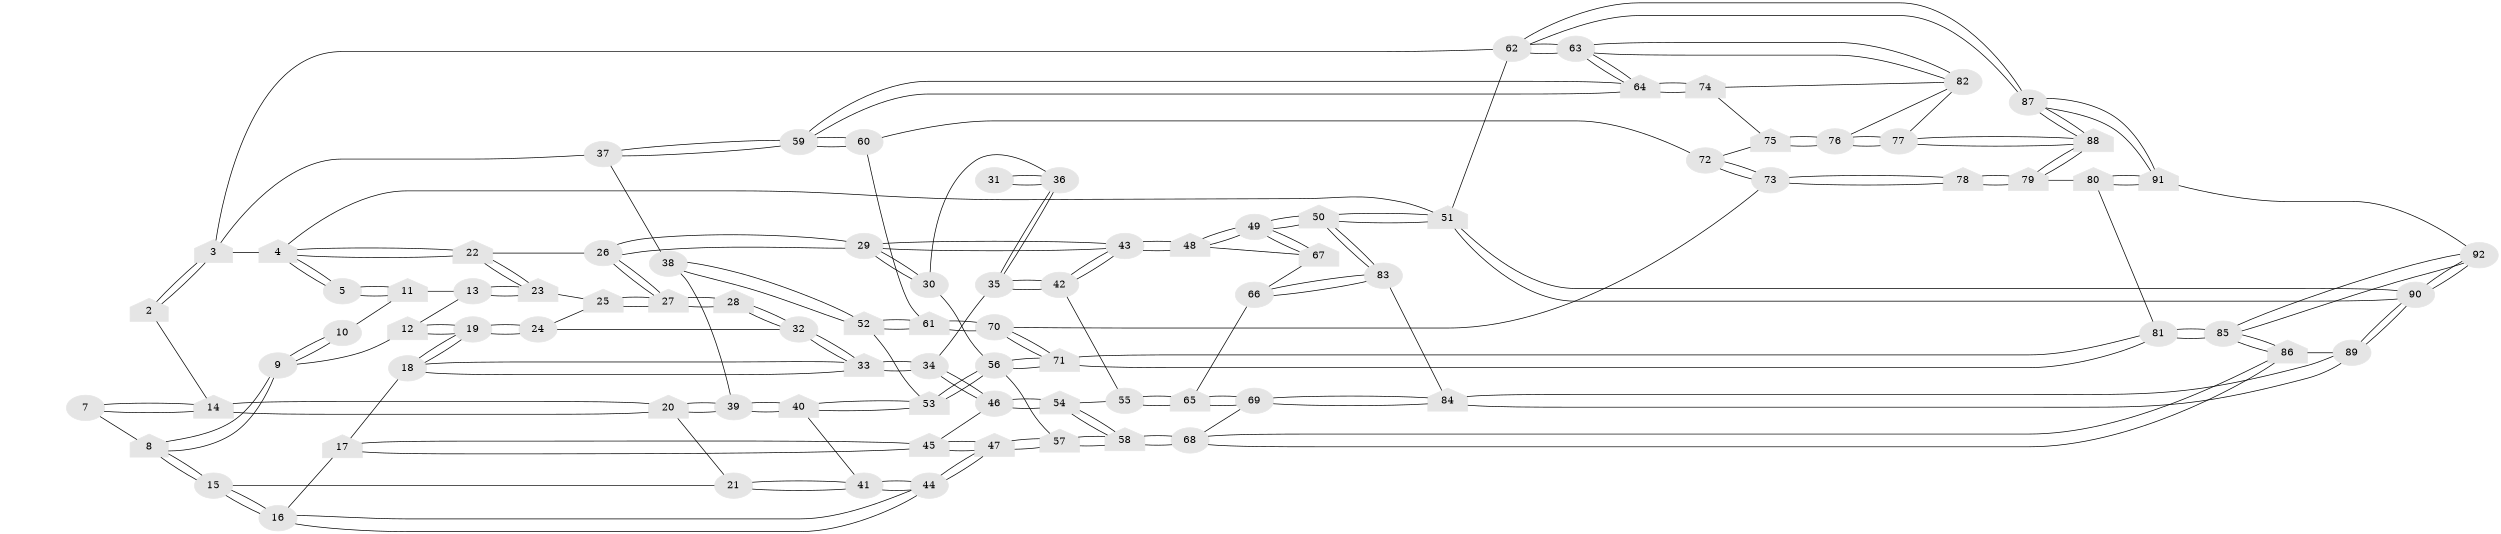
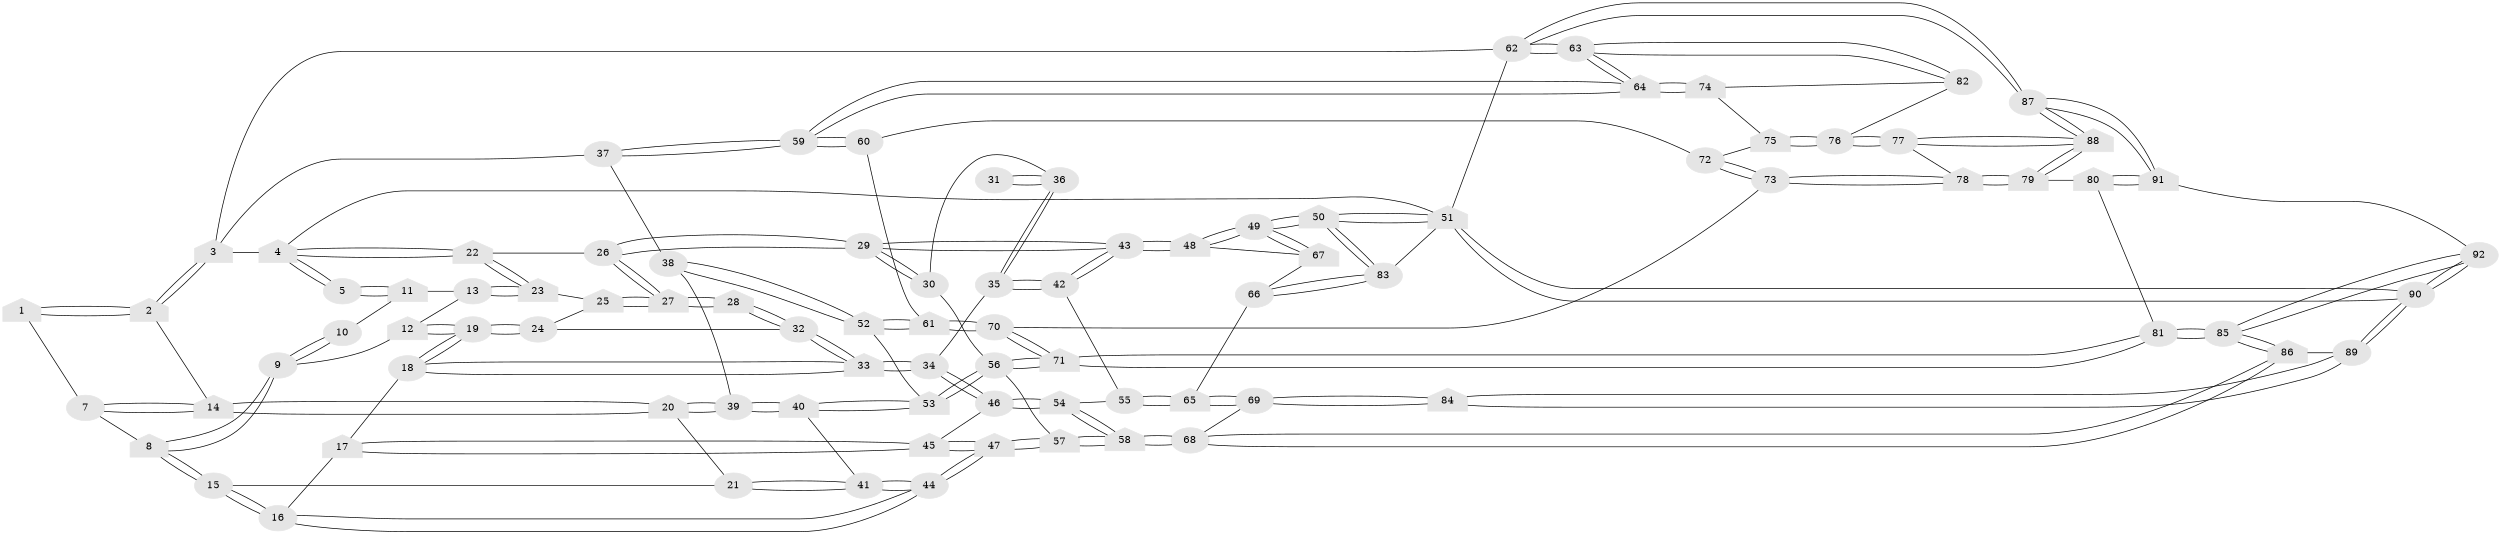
edge "82" -- "77": now "78" -- "77"
node "1": added
edge "83" -- "84": now "83" -- "51"
